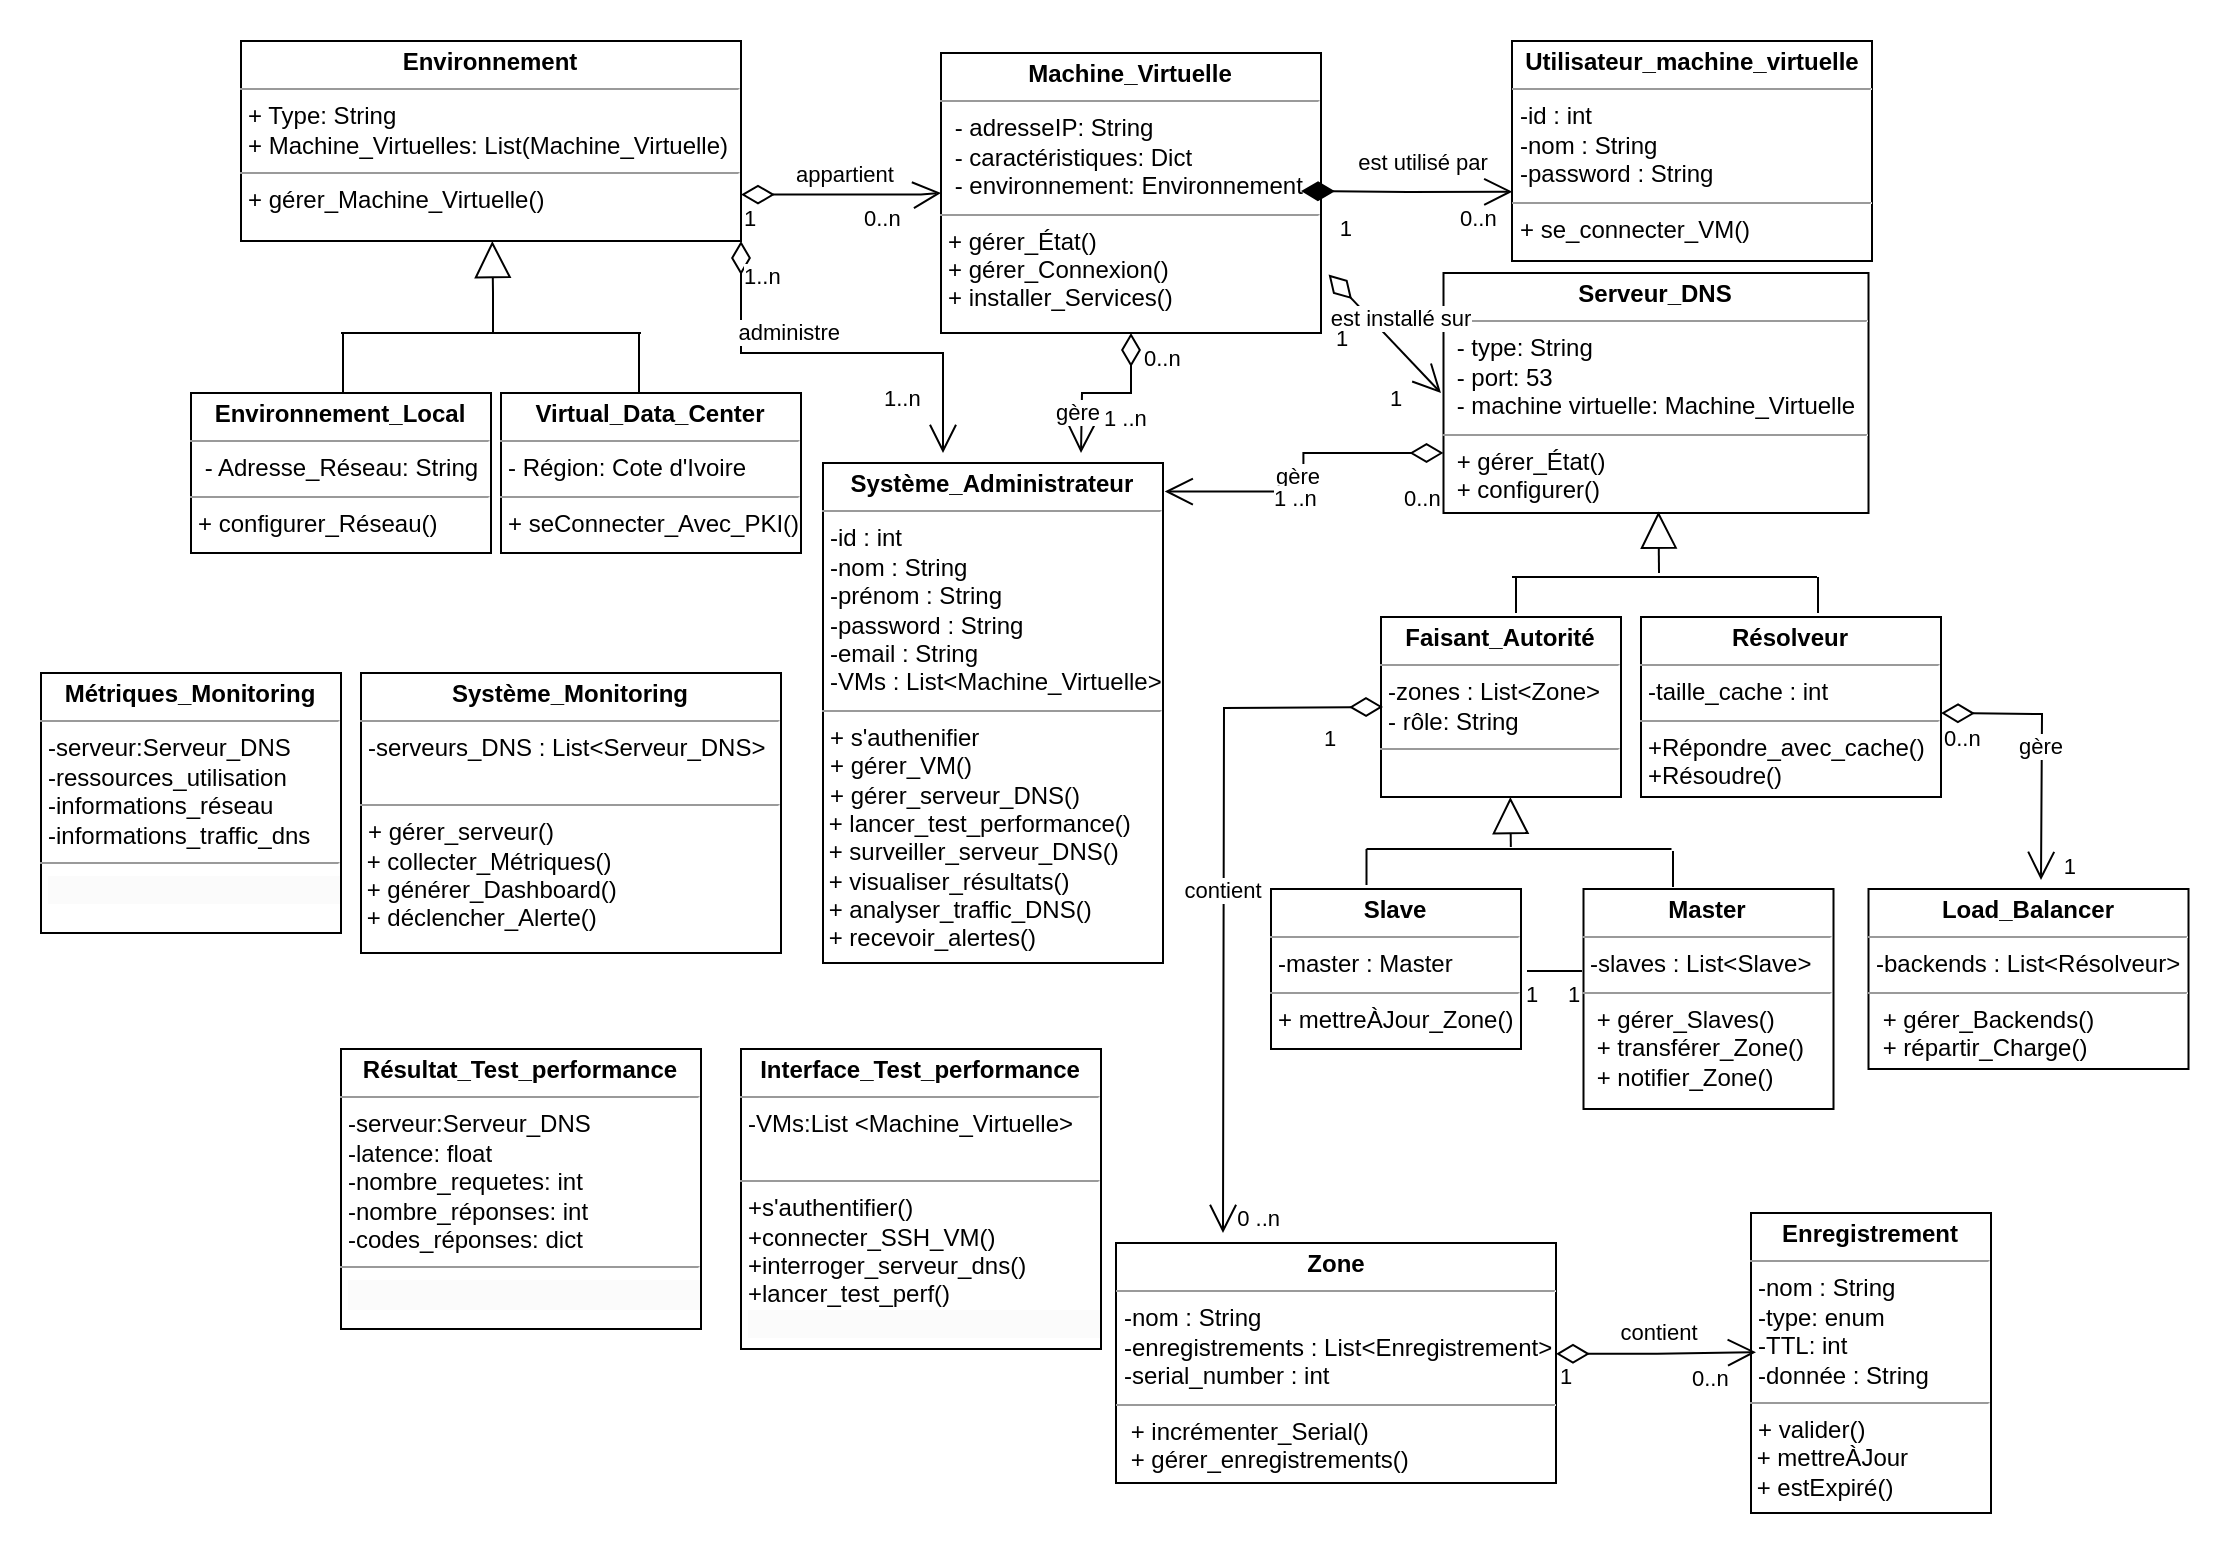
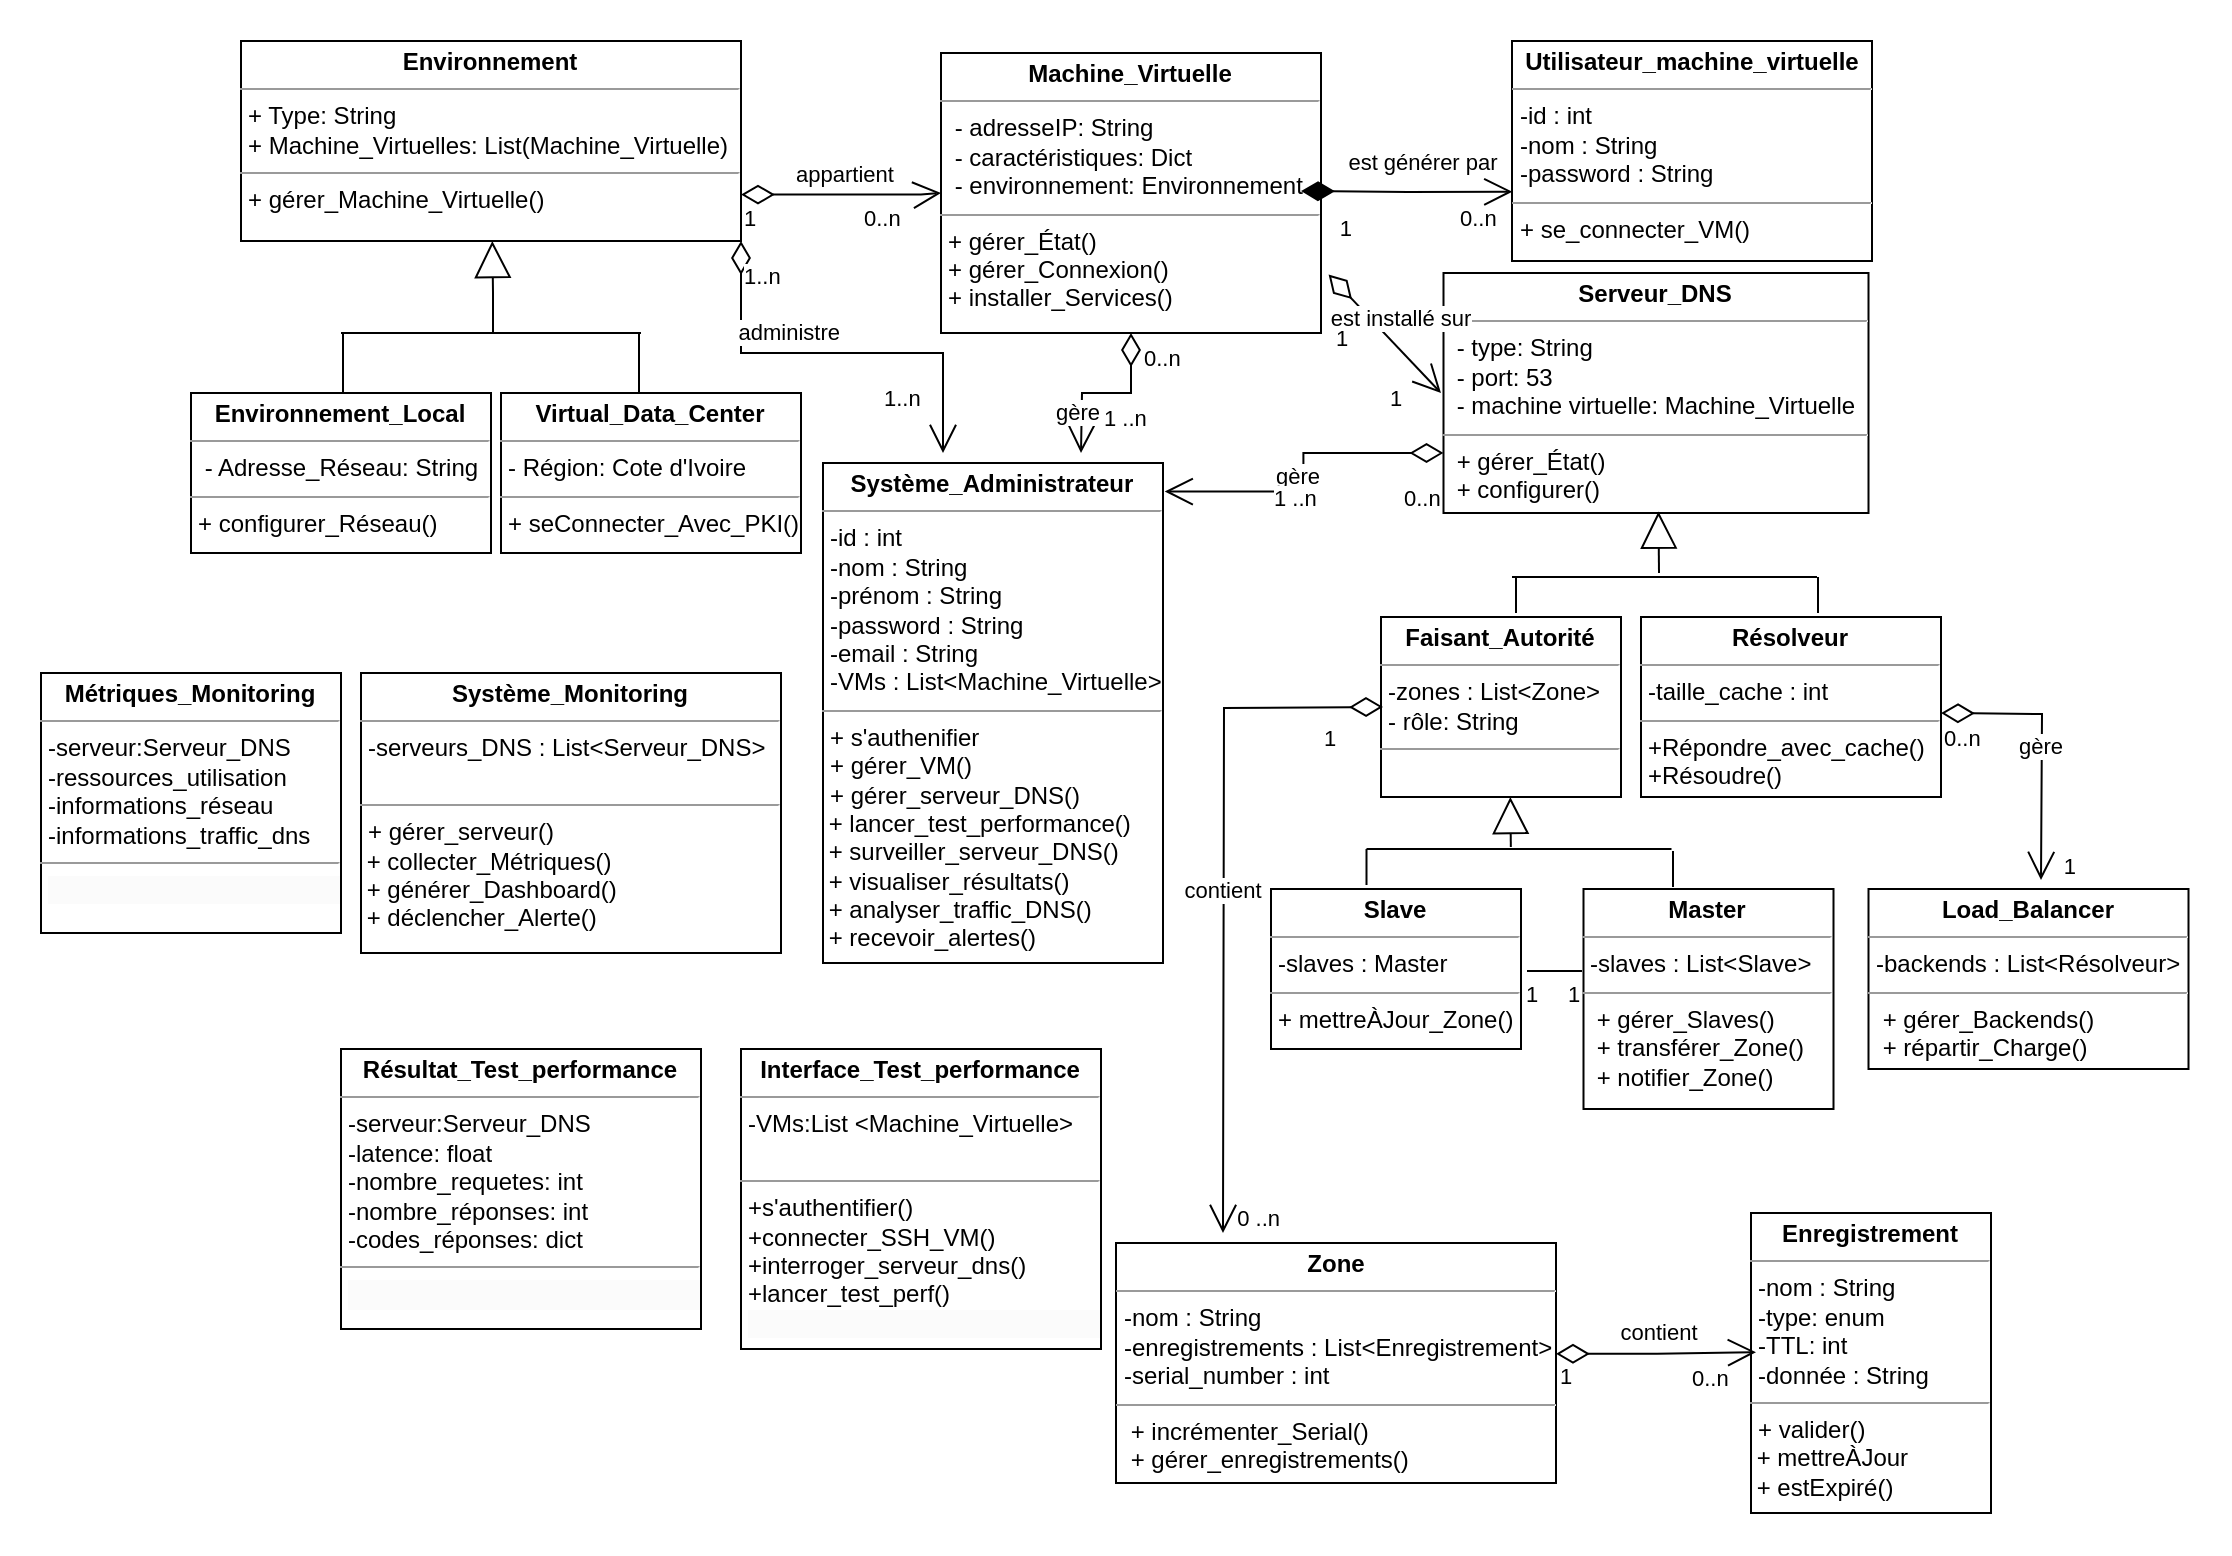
node "est utilisé par": label "est utilisé par" -> "est générer par"
node "Slave -master : Master + mettreÀJour_Zone()": label "Slave -master : Master + mettreÀJour_Zone()" -> "Slave -slaves : Master + mettreÀJour_Zone()"
